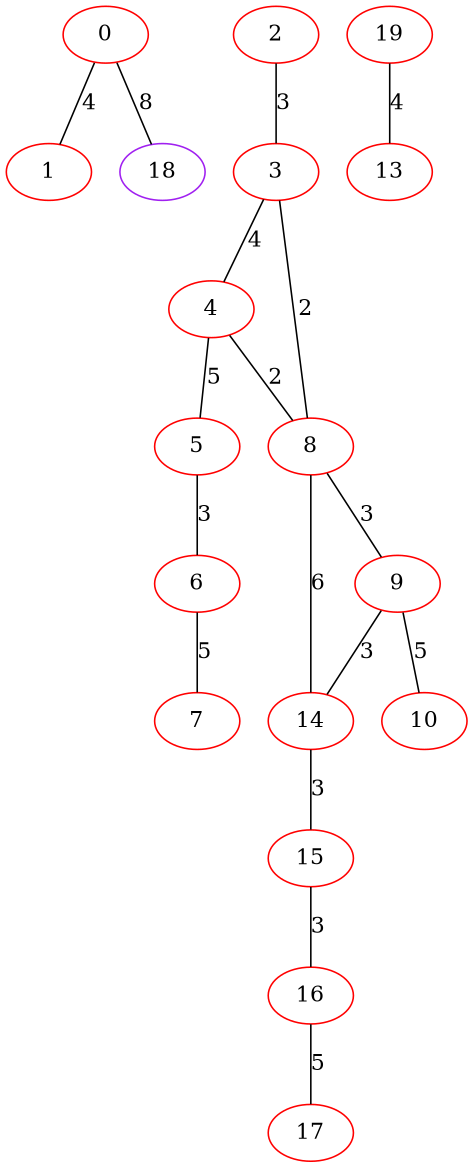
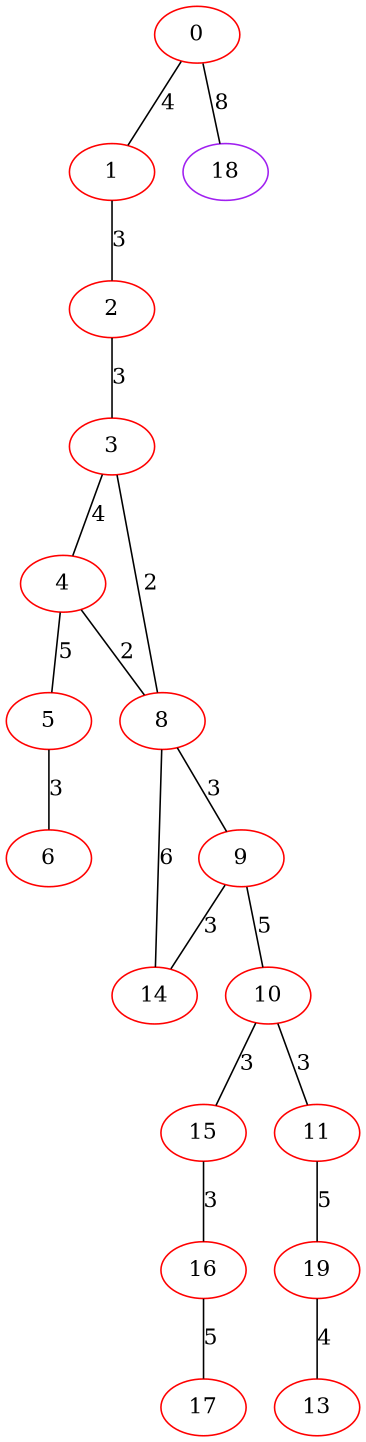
edge "1" -- "2": added, label "3"
node "7": removed
edge "14" -- "15": now "10" -- "15"
node "11": added
